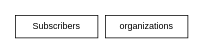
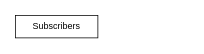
node "organizations": removed
